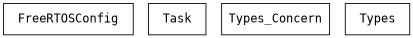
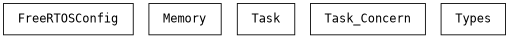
node "Memory": added
node "Types_Concern": label "Types_Concern" -> "Task_Concern"
